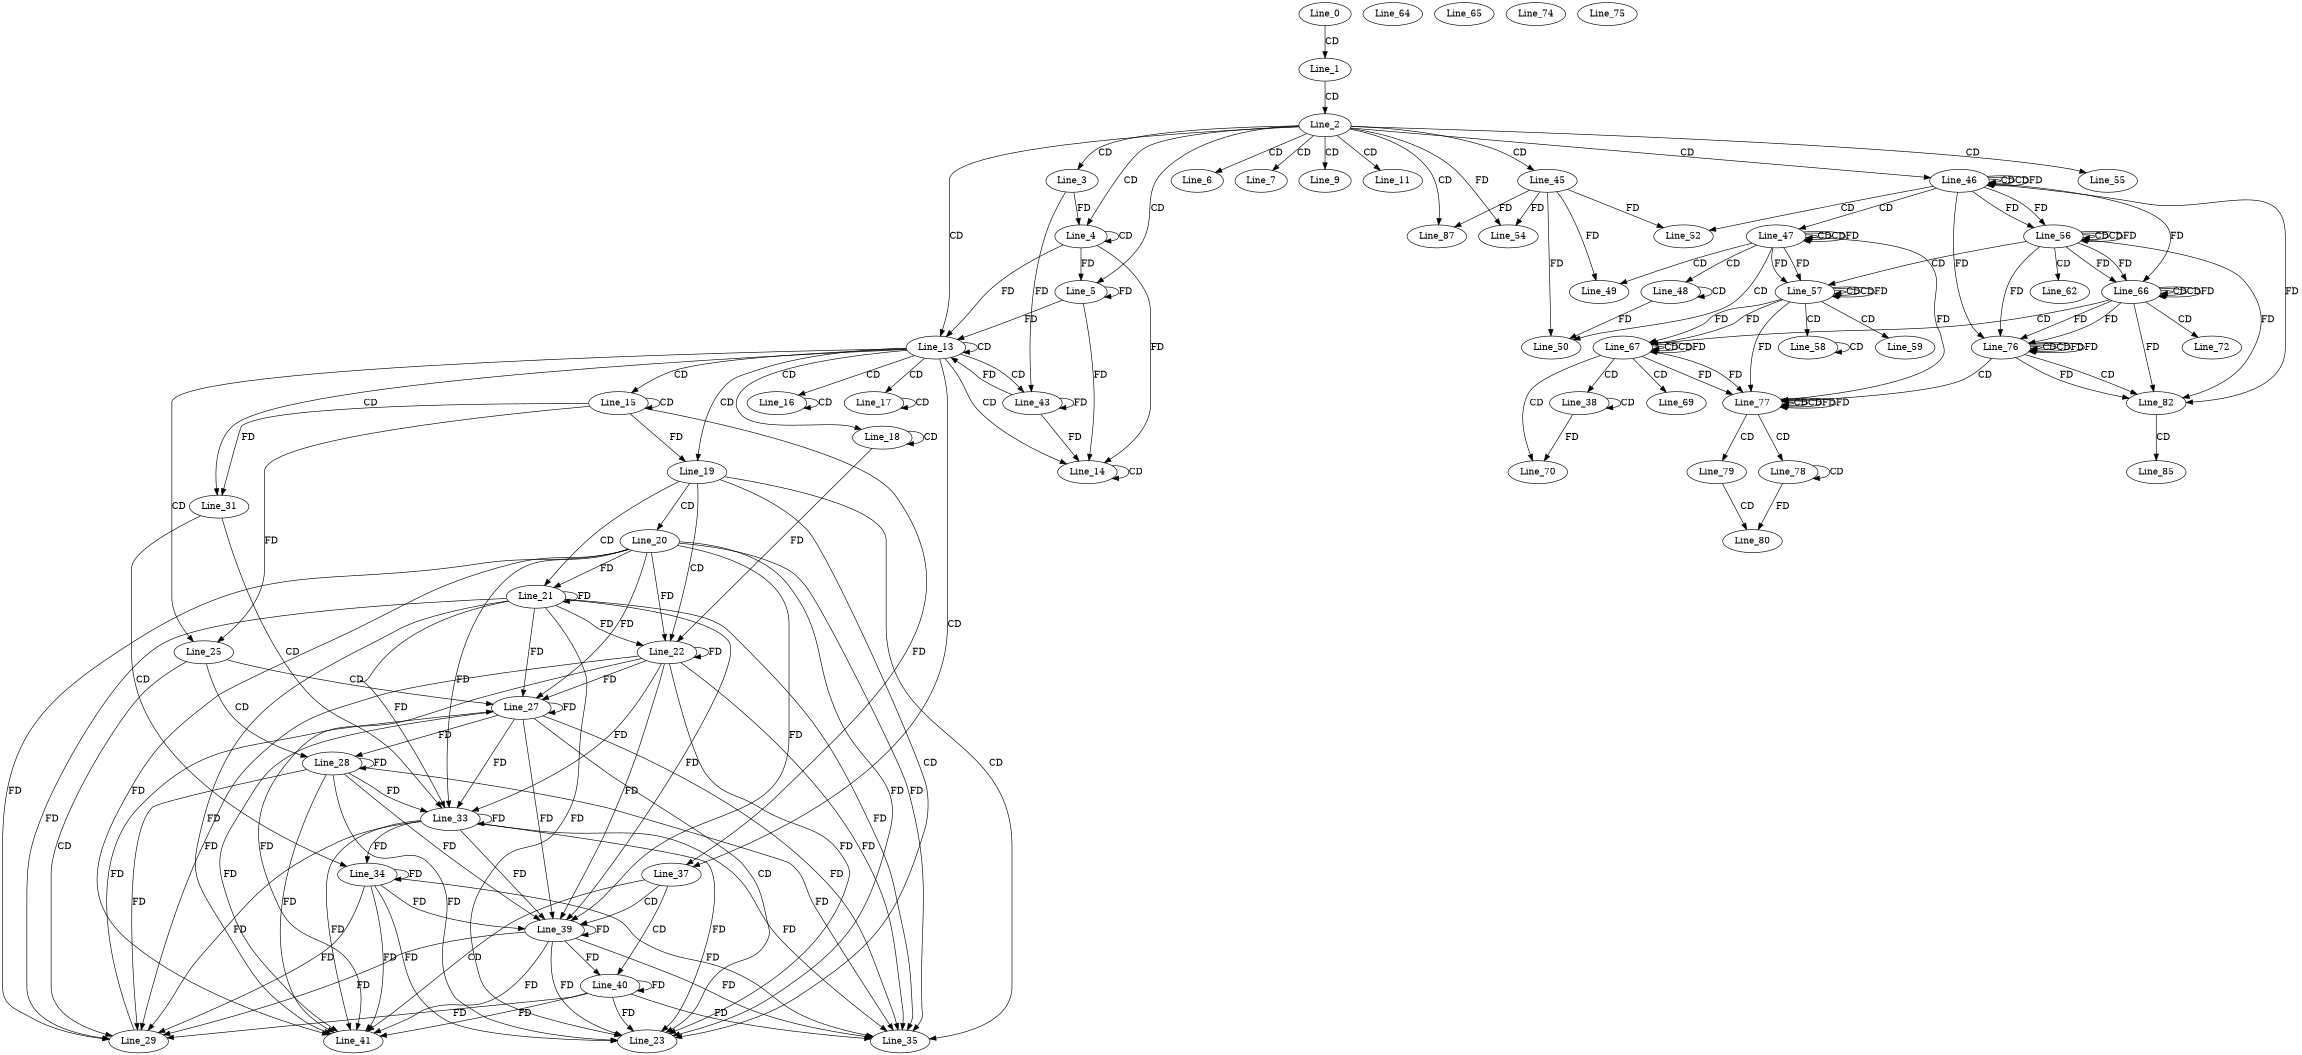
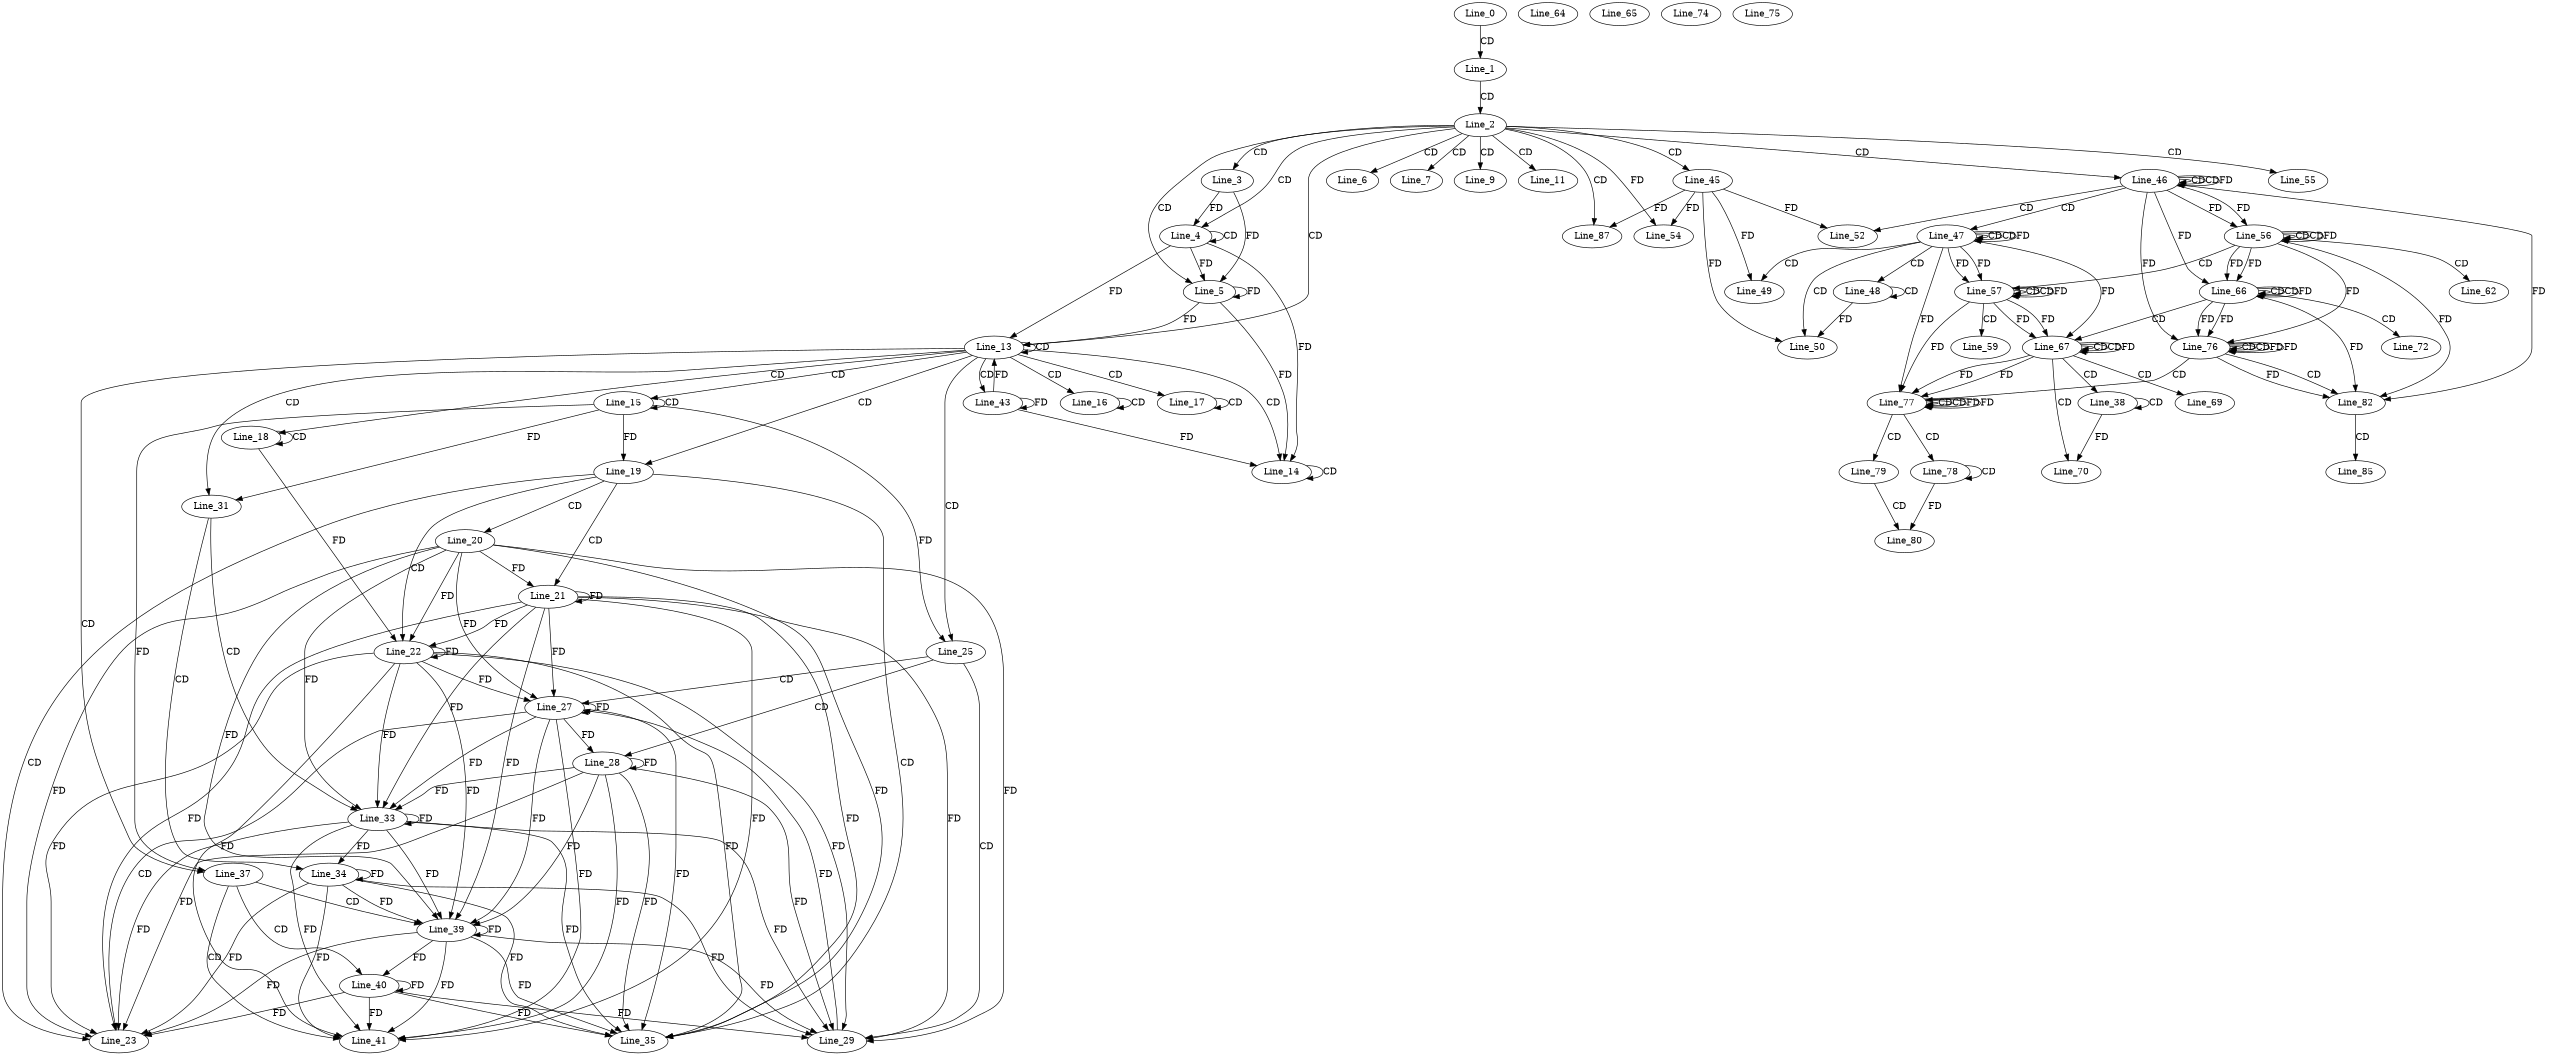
edge "Line_47" -> "Line_67": added, label "FD"
edge "Line_3" -> "Line_43": now "Line_3" -> "Line_5"
node "Line_58": removed
edge "Line_20" -> "Line_41": removed, label "FD"
